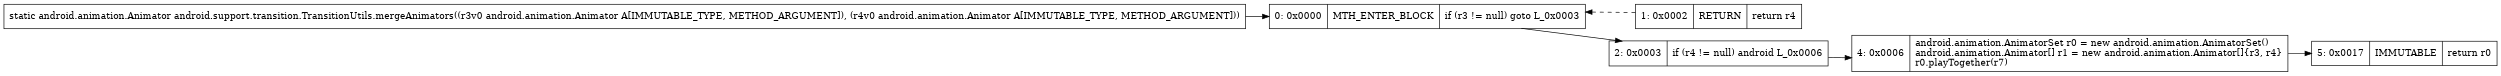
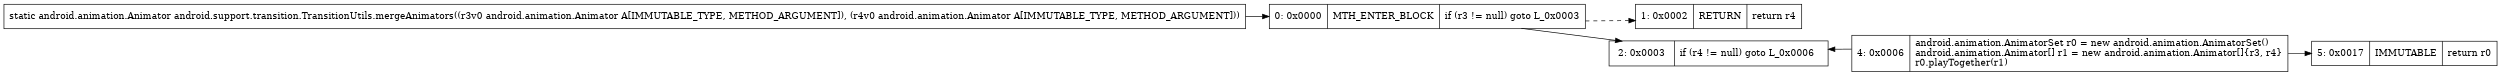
edge "1: 0x0002" -> "0: 0x0000": reversed
node "2: 0x0003": text "if (r4 != null) android L_0x0006" -> "if (r4 != null) goto L_0x0006"
edge "2: 0x0003" -> "4: 0x0006": reversed
node "4: 0x0006": text "r0.playTogether(r7)" -> "r0.playTogether(r1)"
